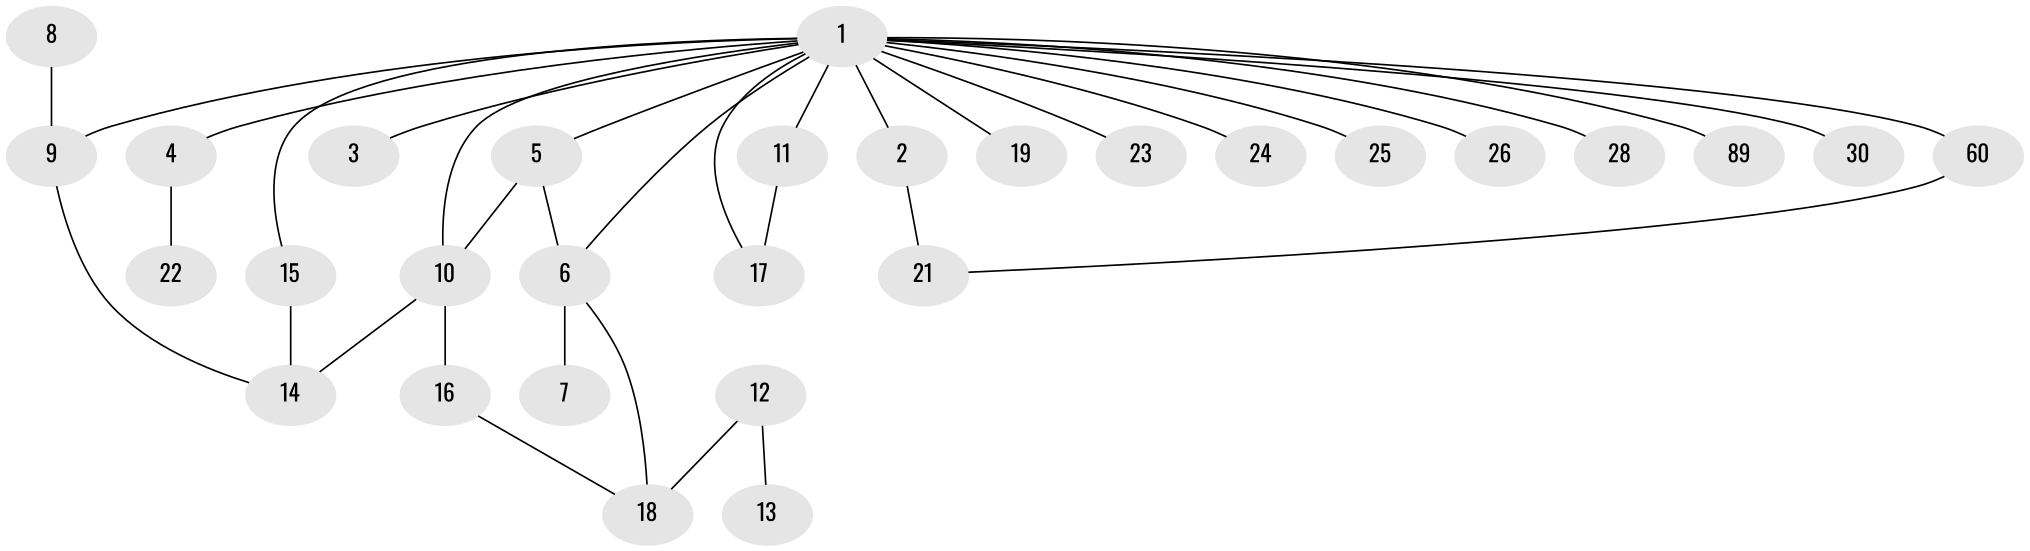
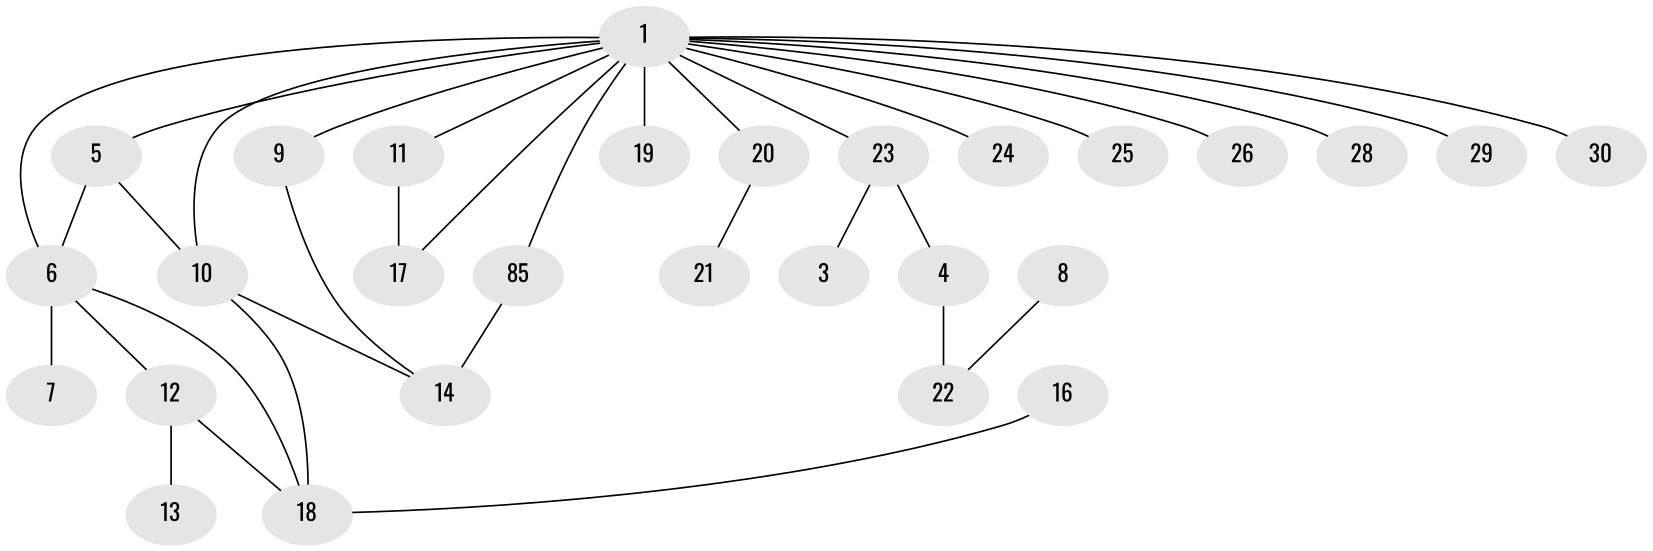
edge "1" -- "4": now "23" -- "4"
edge "1" -- "3": now "23" -- "3"
edge "8" -- "9": now "8" -- "22"
node "2": removed
node "89": label "89" -> "29"
node "60": label "60" -> "20"
node "15": label "15" -> "85"
edge "6" -- "12": added
edge "10" -- "16": now "10" -- "18"
